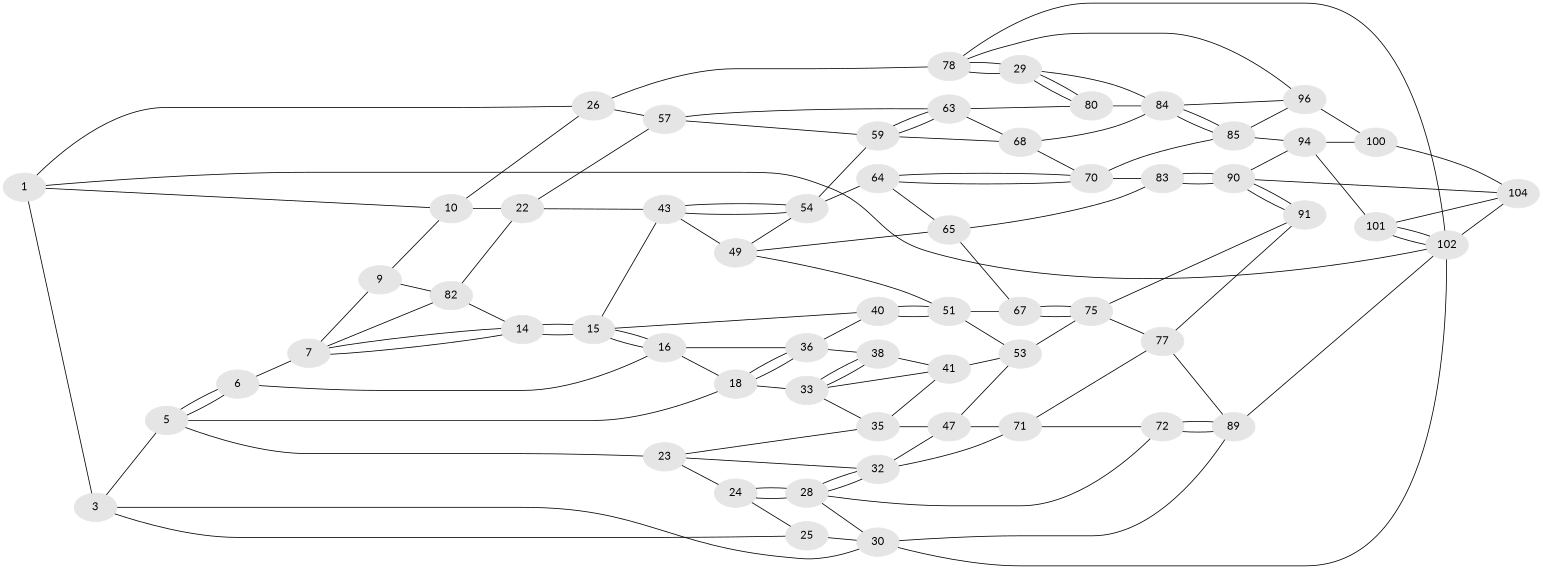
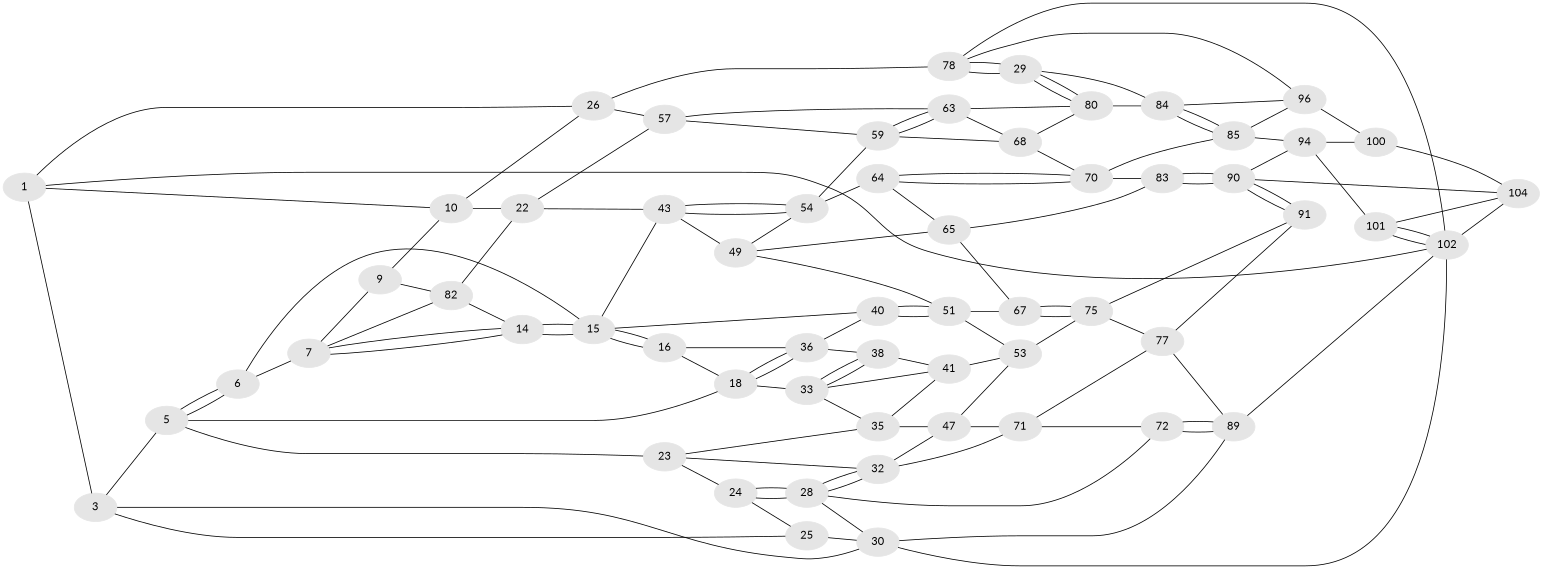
edge "84" -- "68": now "80" -- "68"
edge "16" -- "6": now "15" -- "6"
